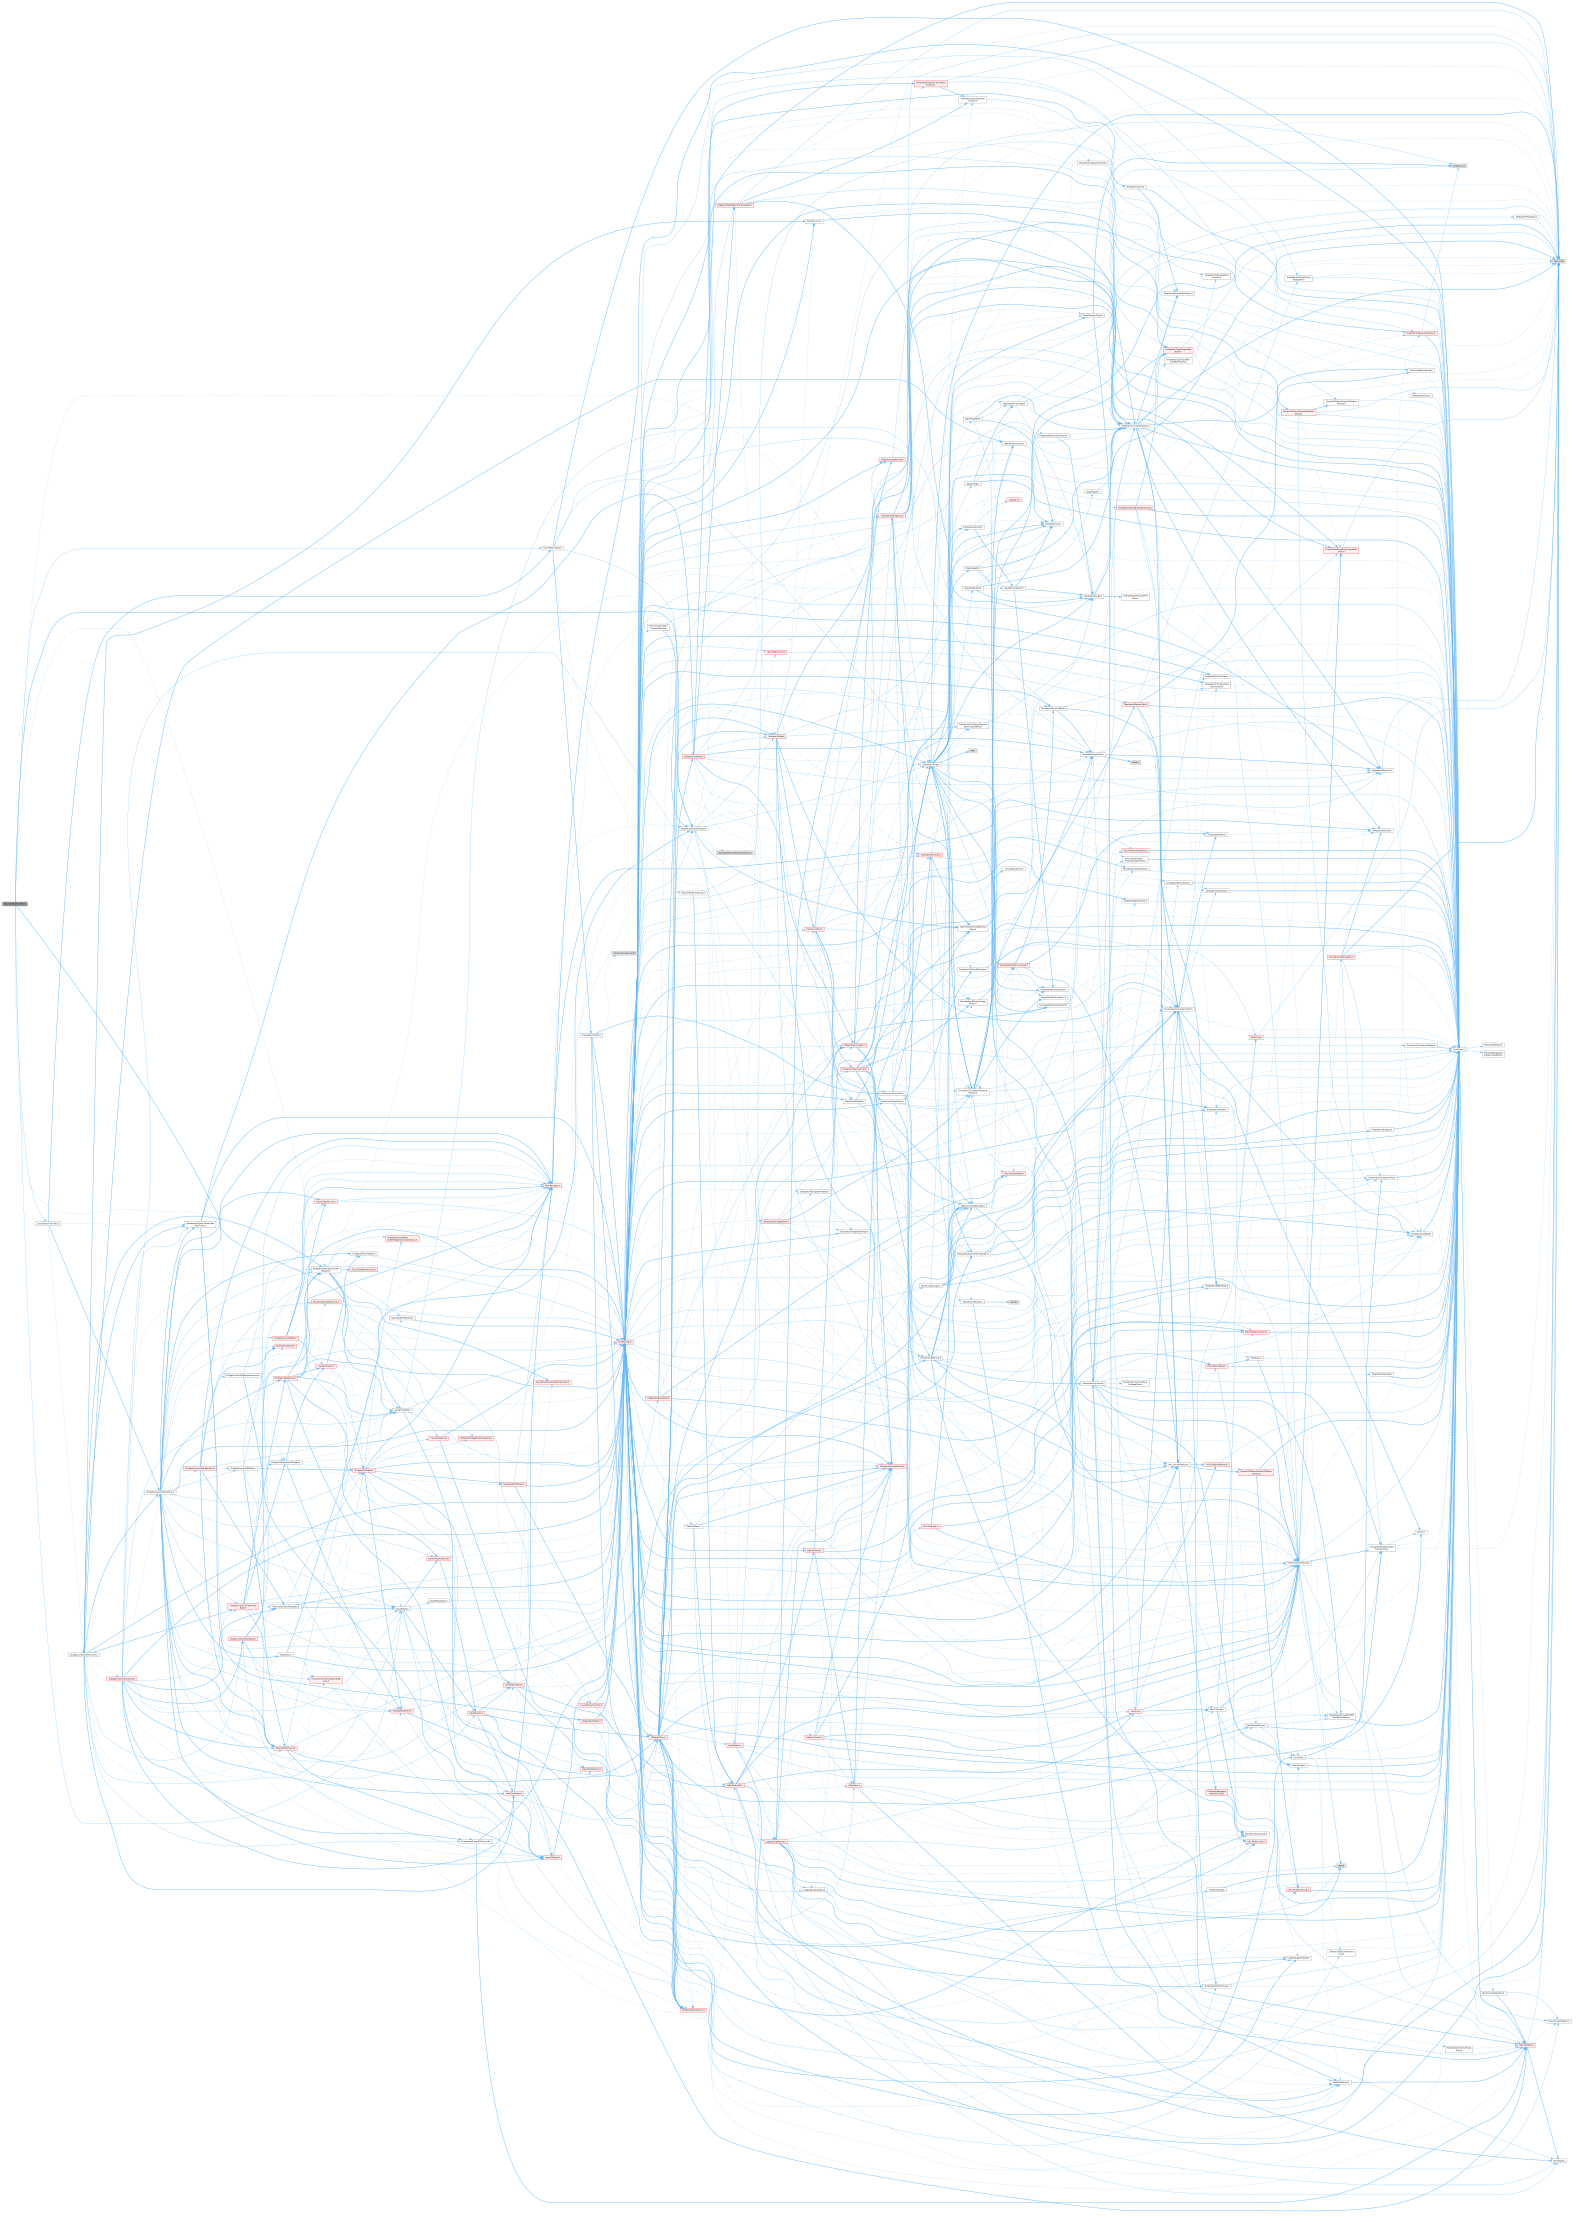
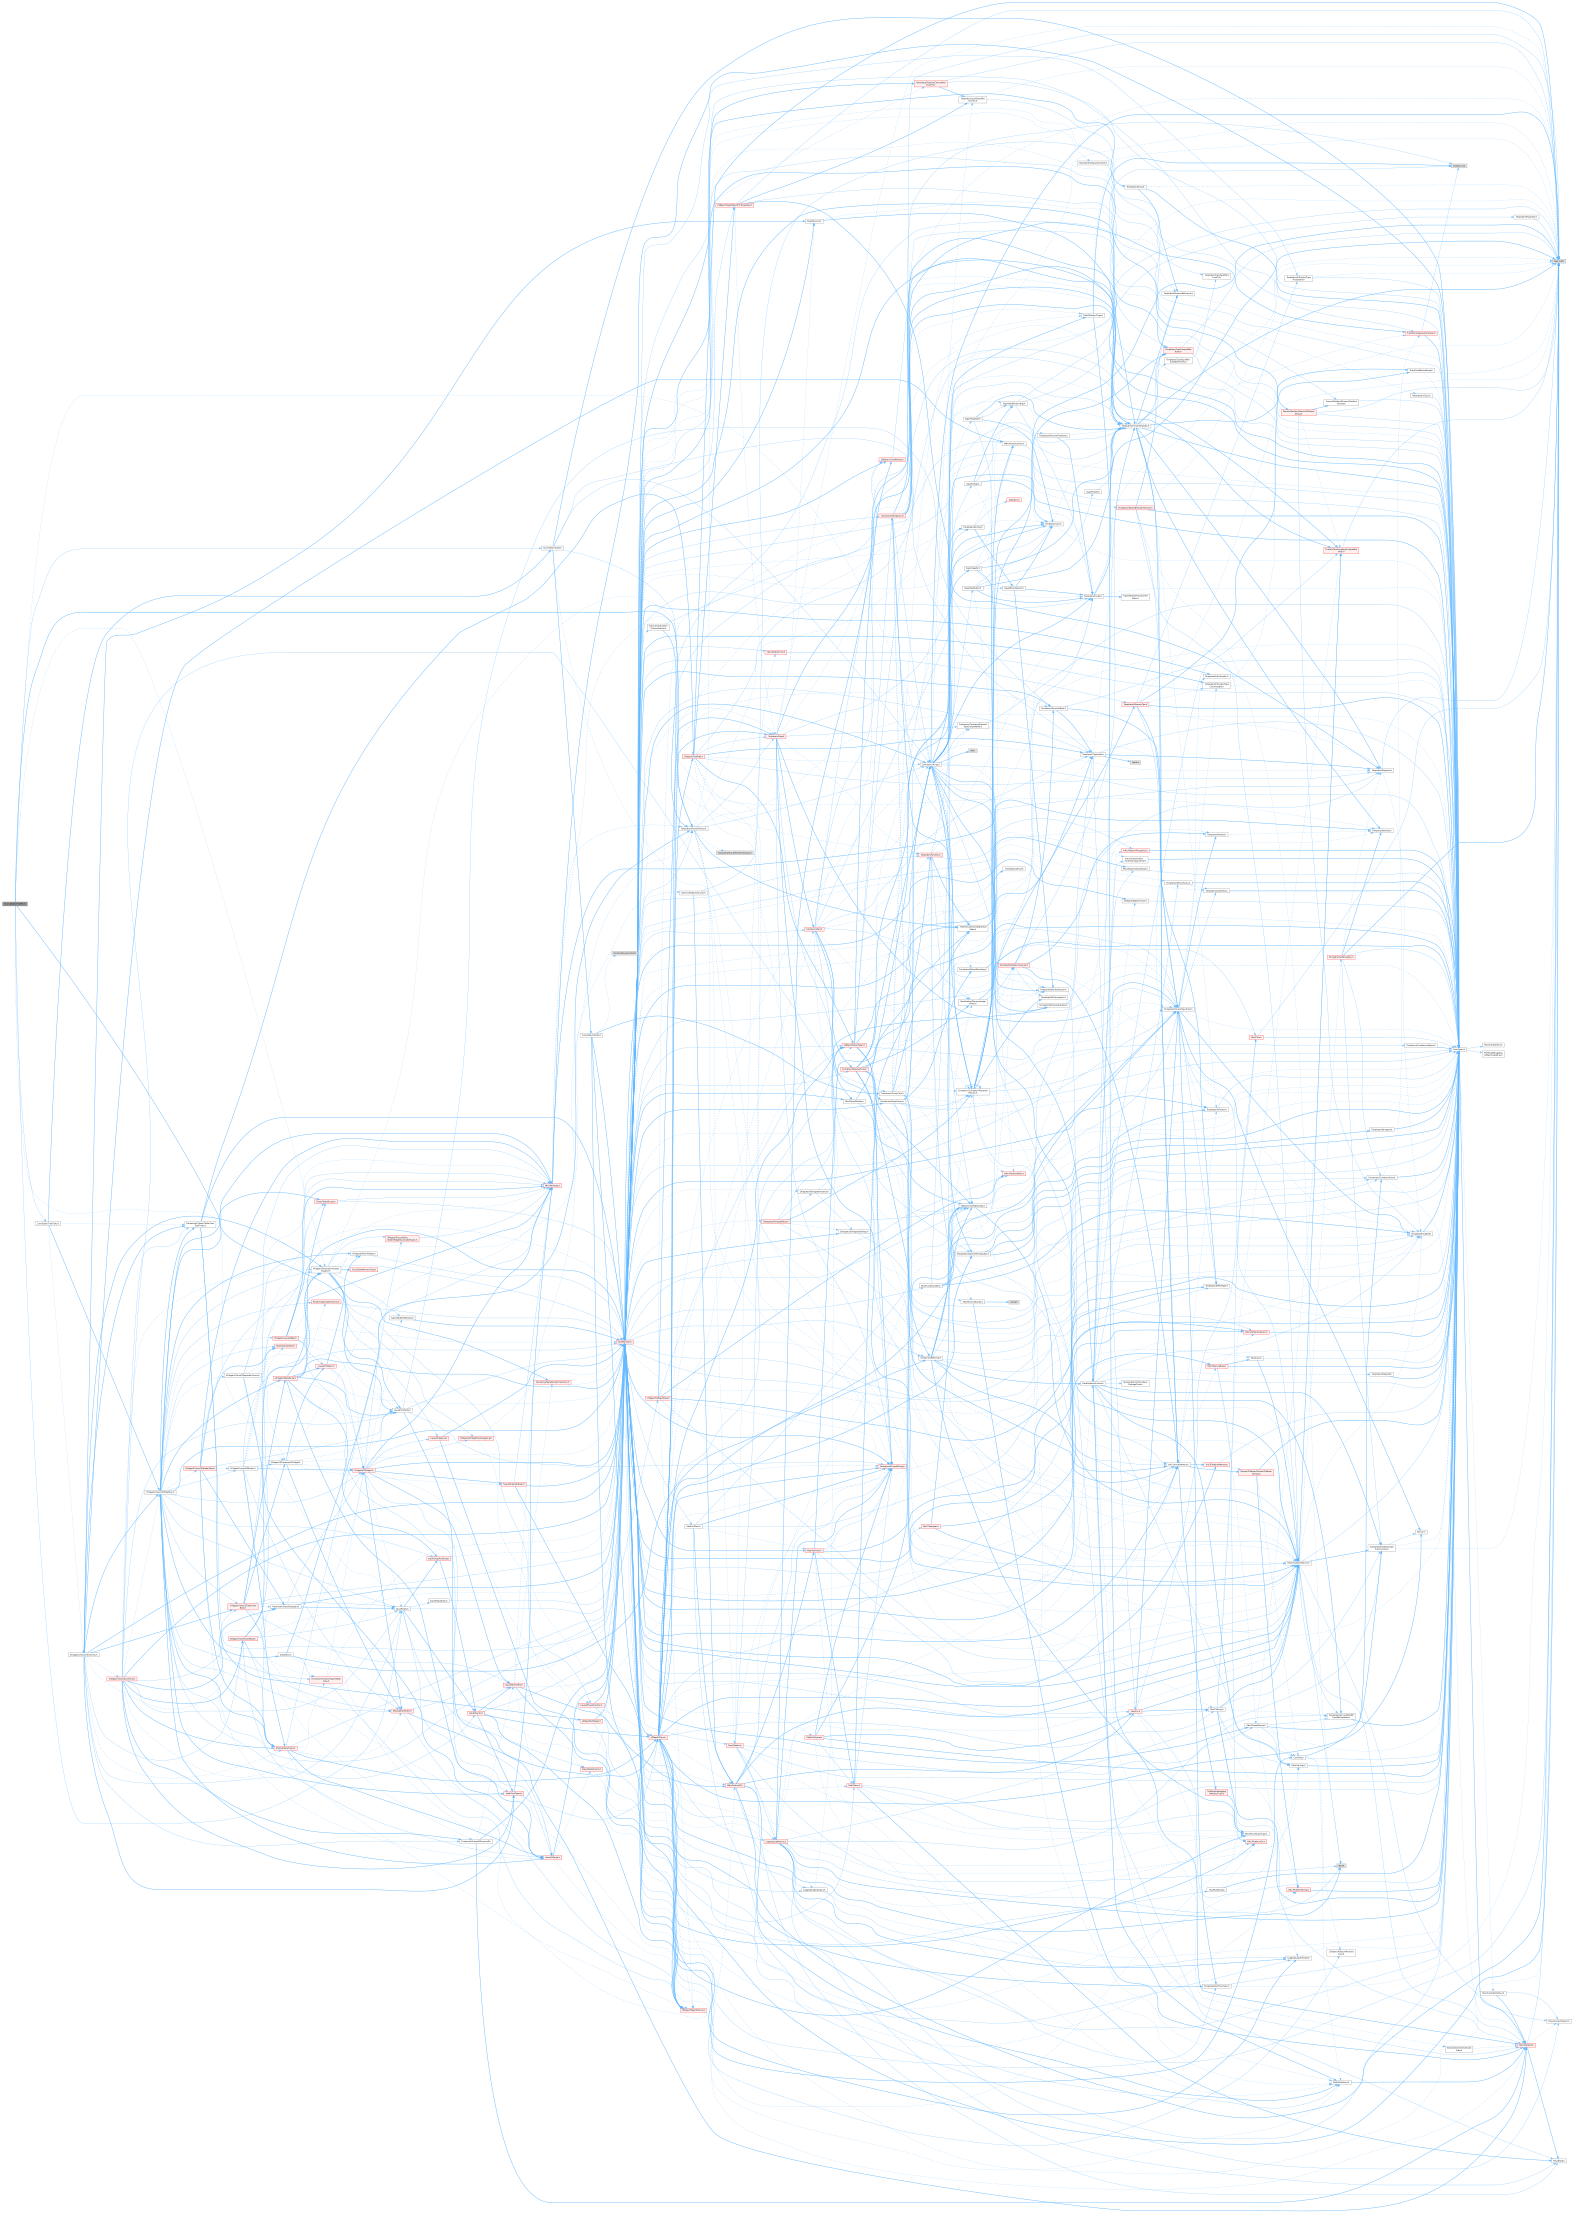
edge "Input/Events.h" -> "CoreMinimal.h": added
